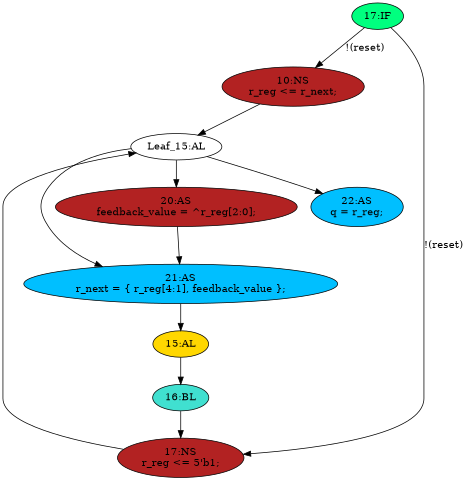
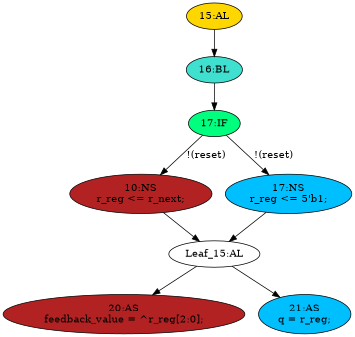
node "22:AS q = r_reg;": label "22:AS q = r_reg;" -> "21:AS q = r_reg;"
node "21:AS r_next = { r_reg[4:1], feedback_value };": removed
edge "16:BL" -> "17:NS r_reg <= 5'b1;": now "16:BL" -> "17:IF"
node "17:NS r_reg <= 5'b1;": fillcolor firebrick -> deepskyblue
